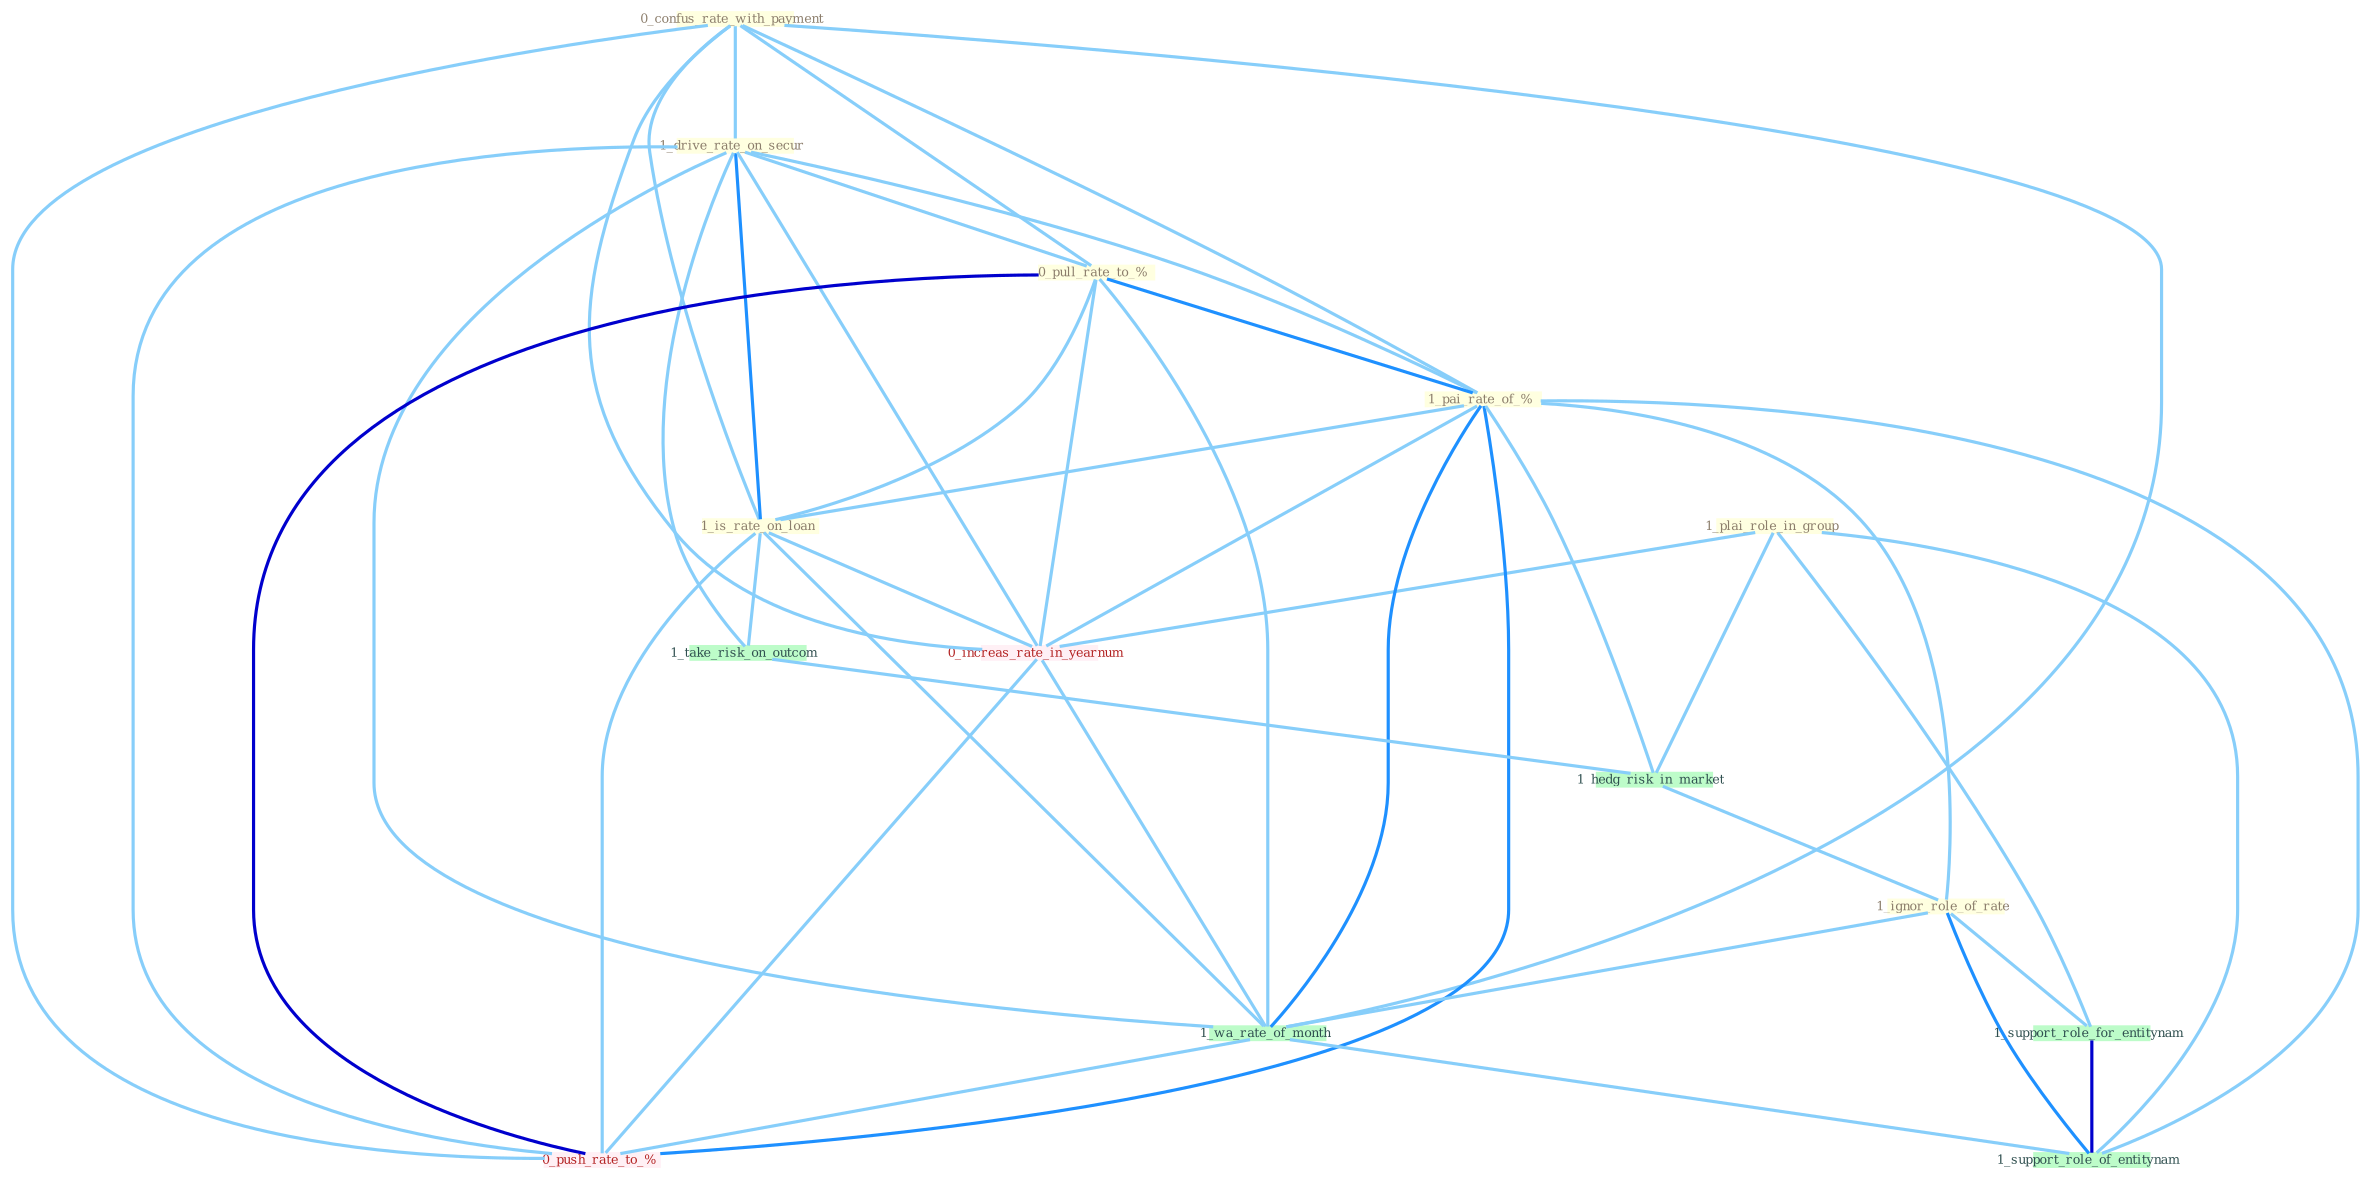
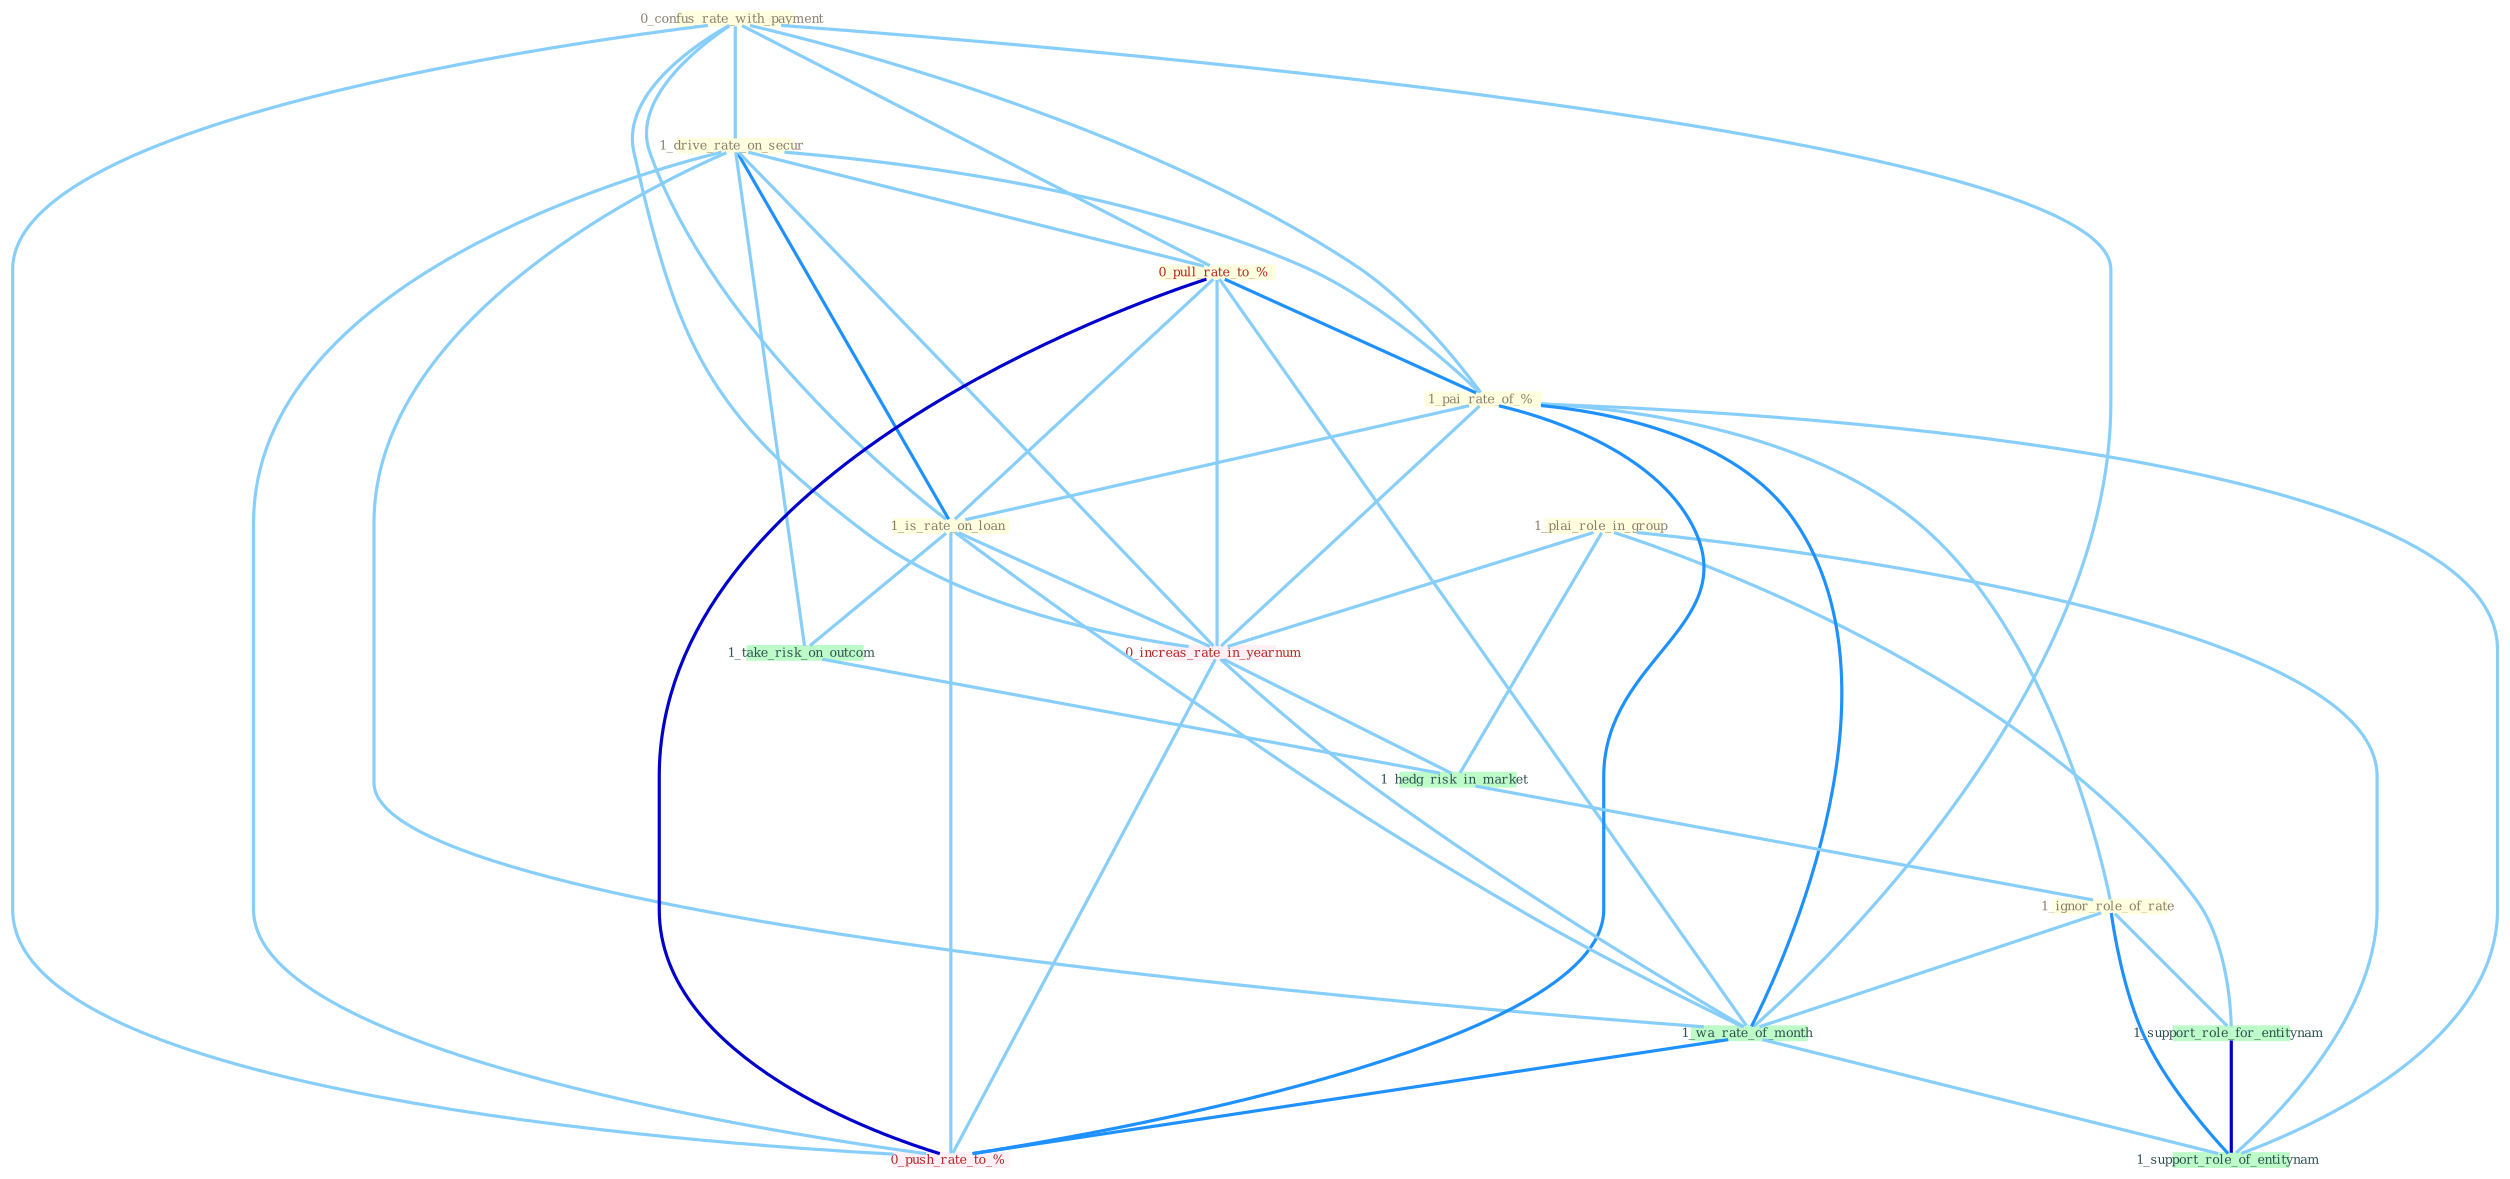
node "0_pull_rate_to_%": fontcolor #8b7d6b -> #b22222
edge "1_pai_rate_of_%" -- "1_hedg_risk_in_market": now "0_increas_rate_in_yearnum" -- "1_hedg_risk_in_market"
edge "1_wa_rate_of_month" -- "0_push_rate_to_%": color #87cefa -> #1e90ff
